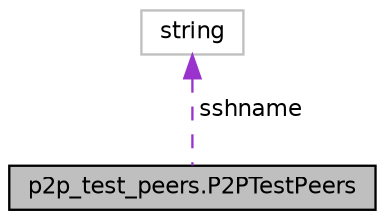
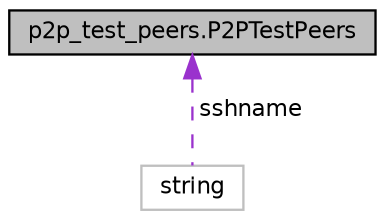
edge "p2p_test_peers.P2PTestPeers" -> "string": reversed
